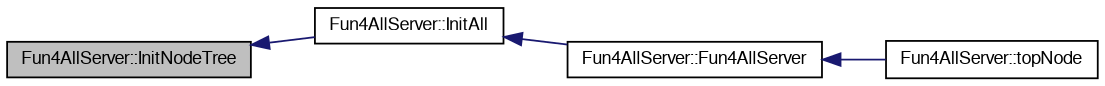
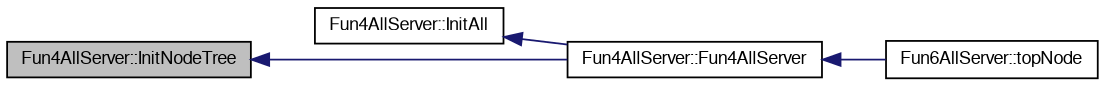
edge "Fun4AllServer::InitAll" -> "Fun4AllServer::InitNodeTree": now "Fun4AllServer::Fun4AllServer" -> "Fun4AllServer::InitNodeTree"
node "Fun4AllServer::topNode": label "Fun4AllServer::topNode" -> "Fun6AllServer::topNode"
